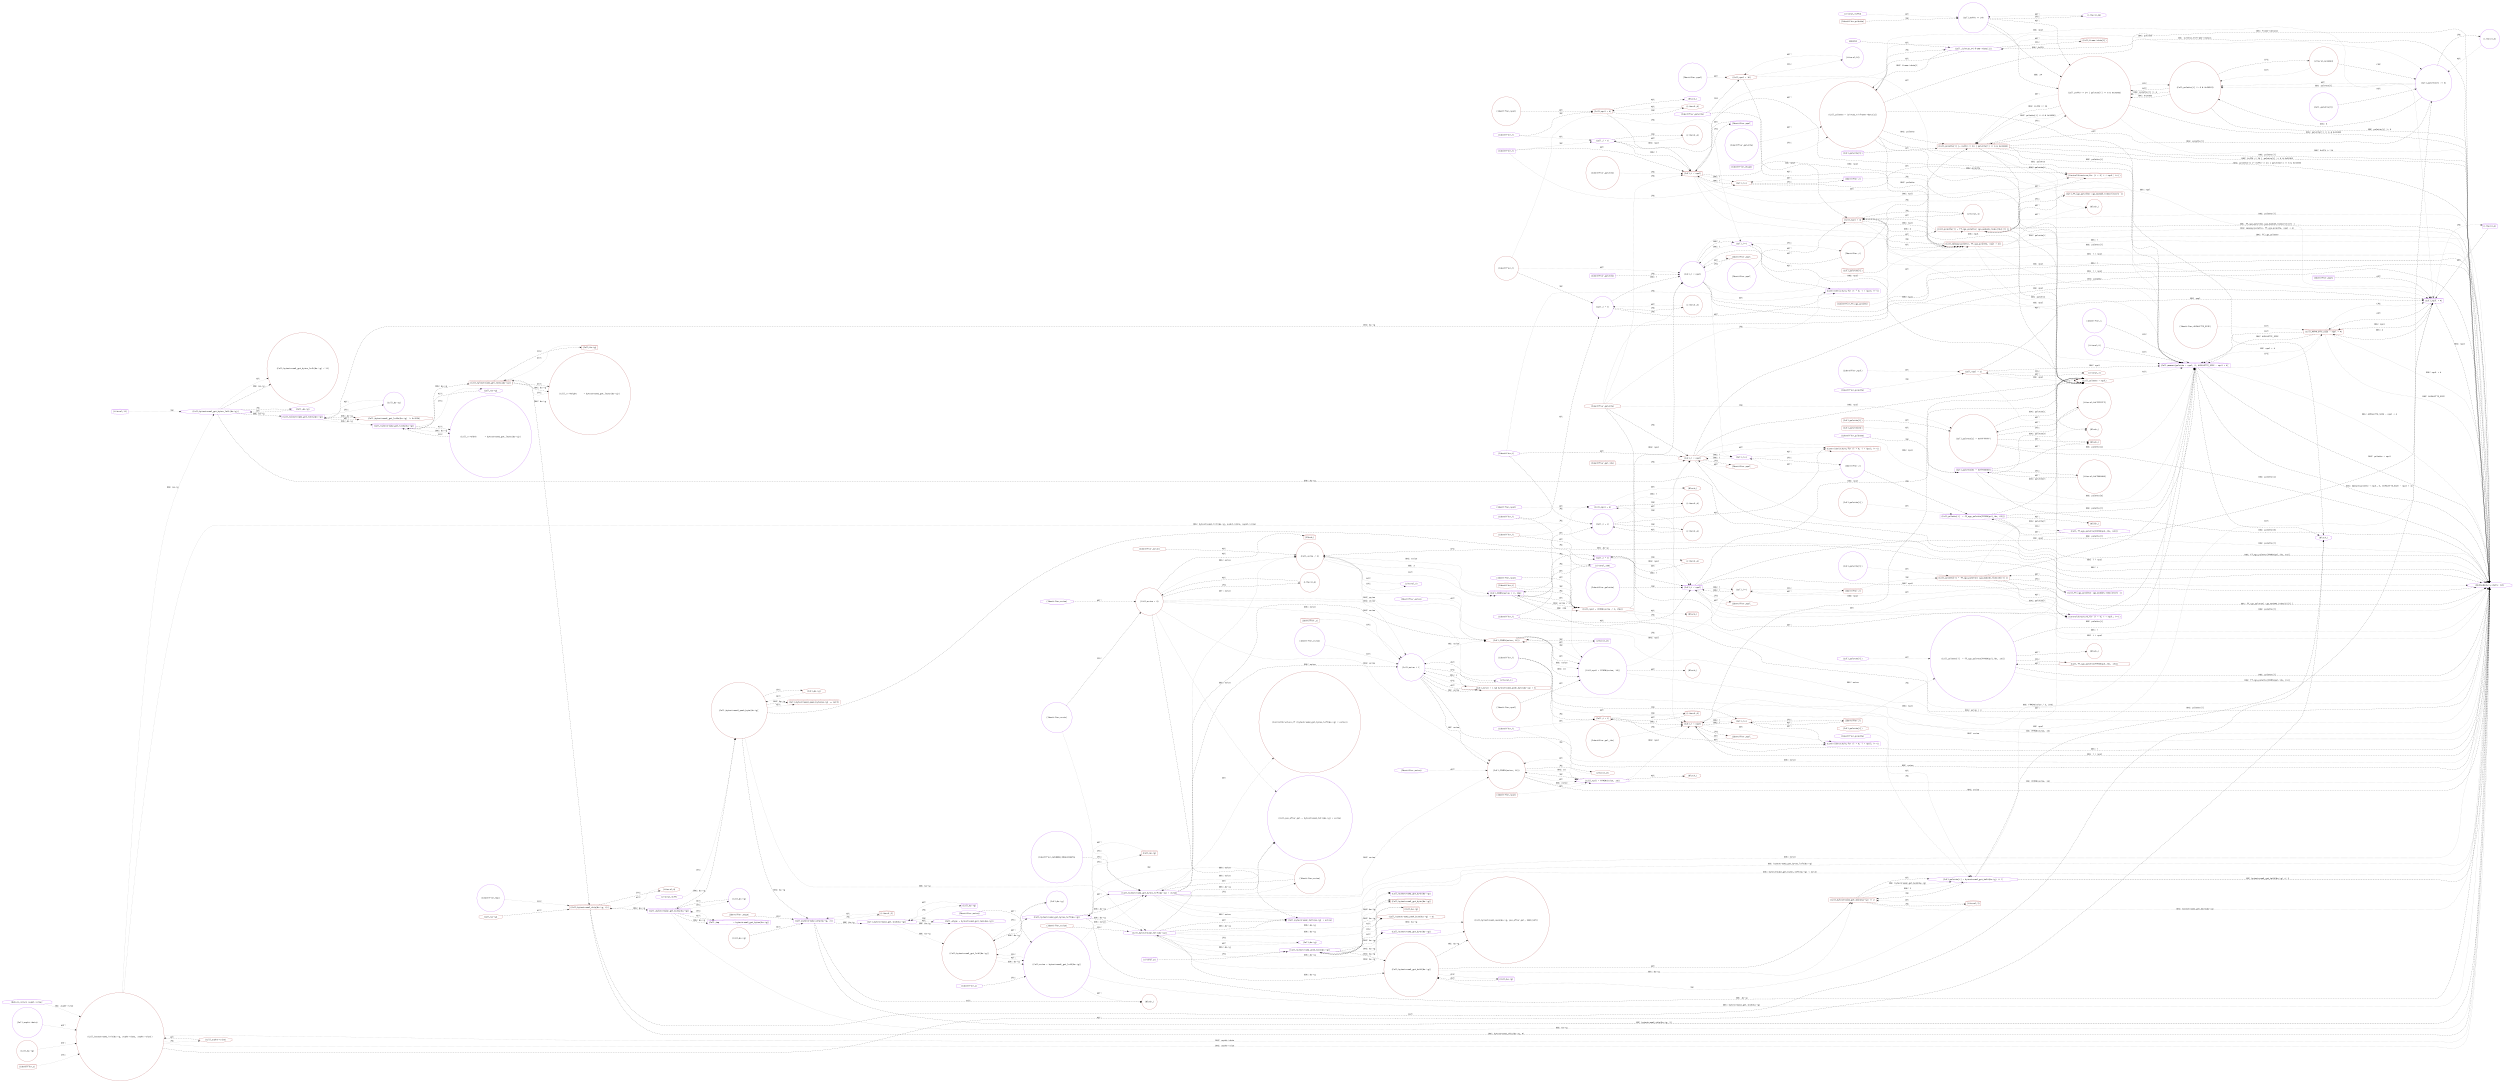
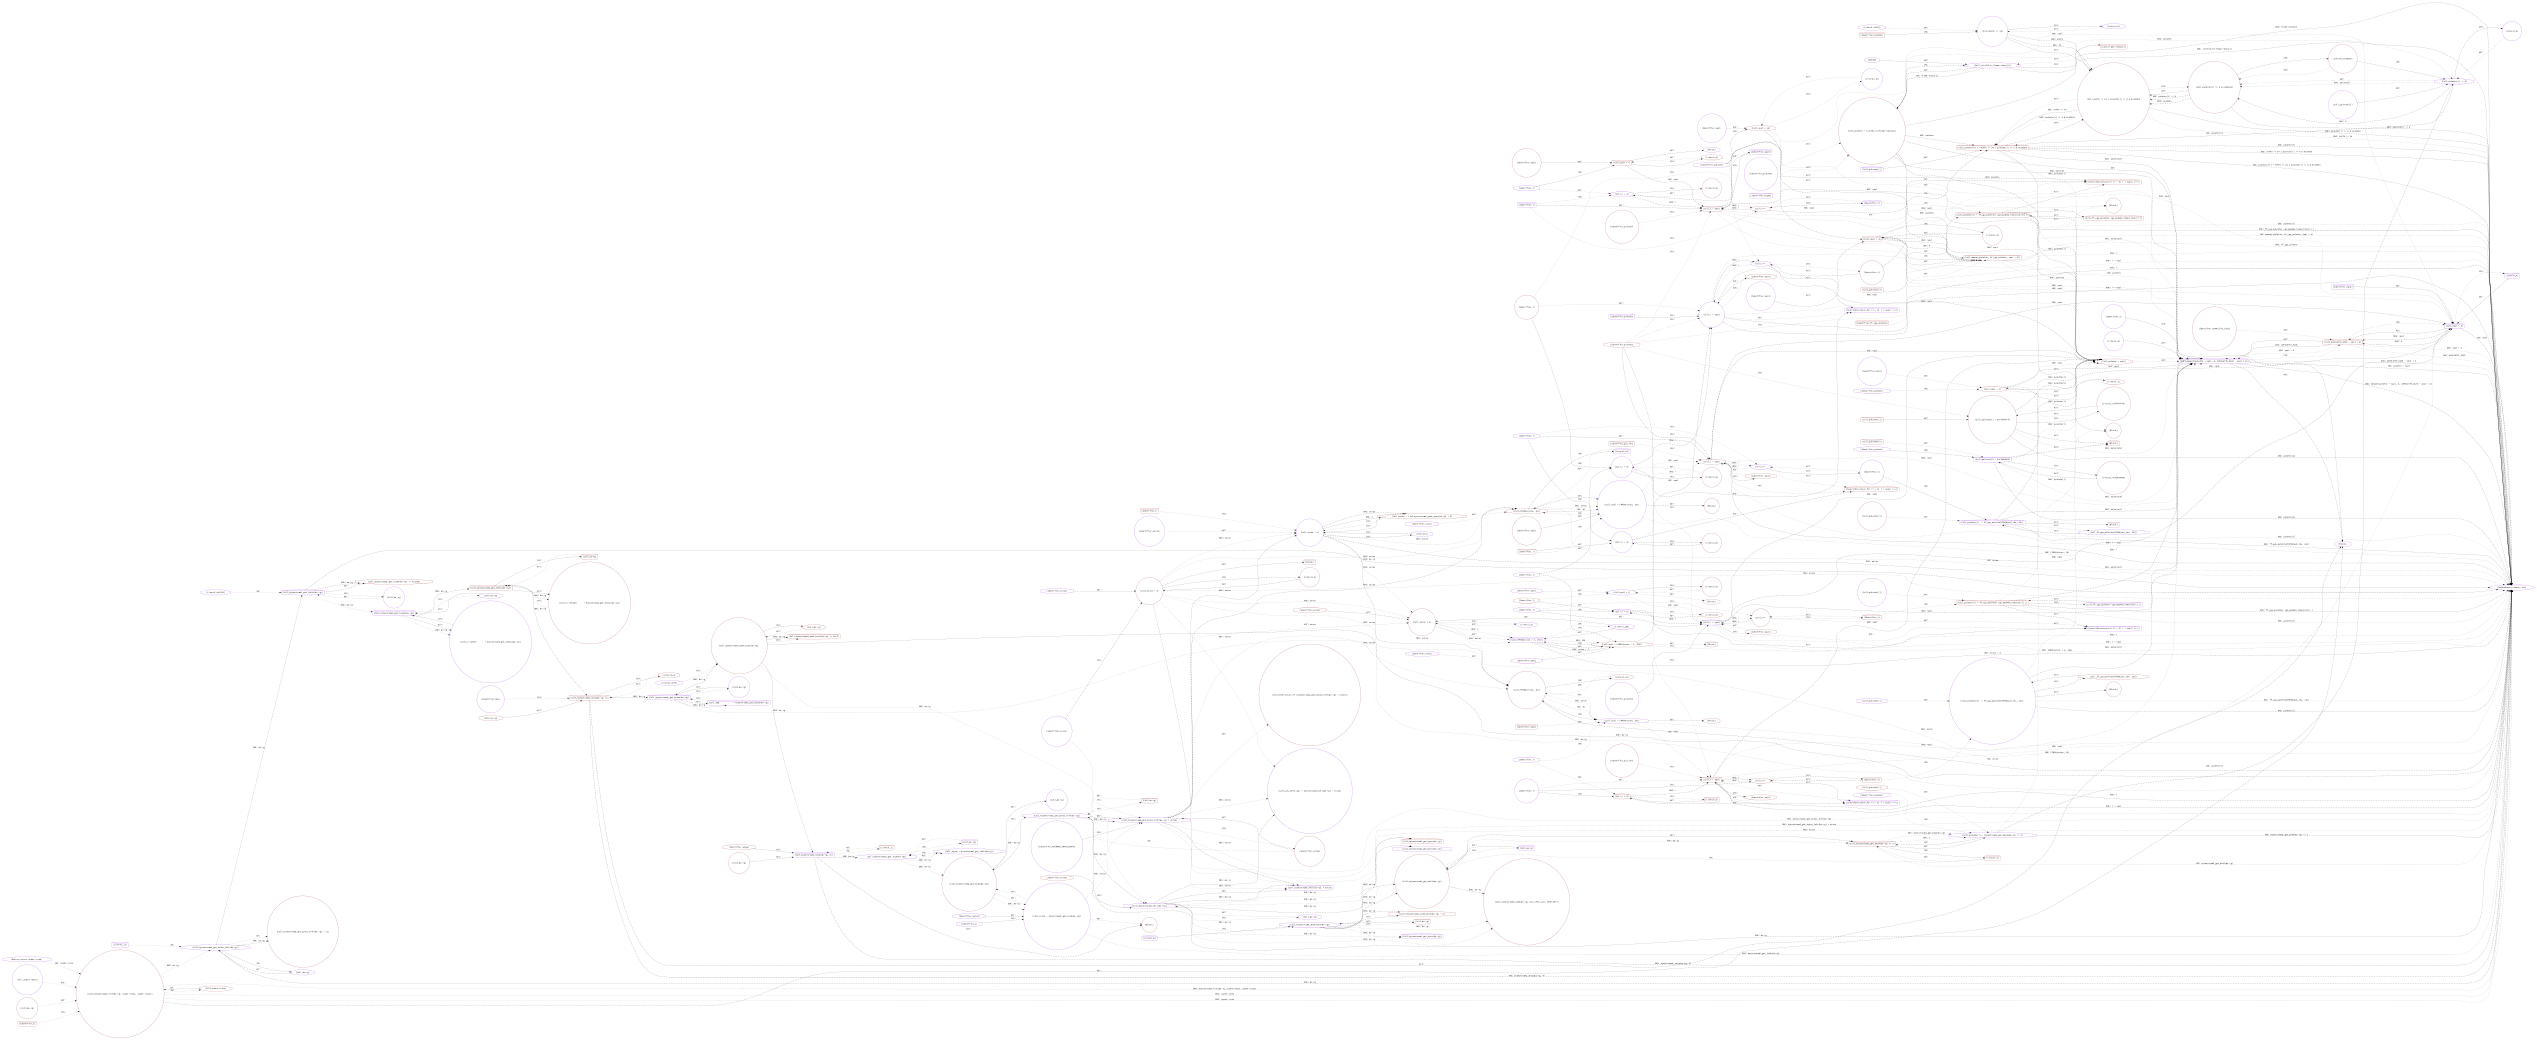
node "(Call,palette[i] >> 6)": shape circle -> octagon
node "(Literal,0x1234)": added
edge "(Call,esize / 3)" -> "(Call,esize > 1)": reversed
